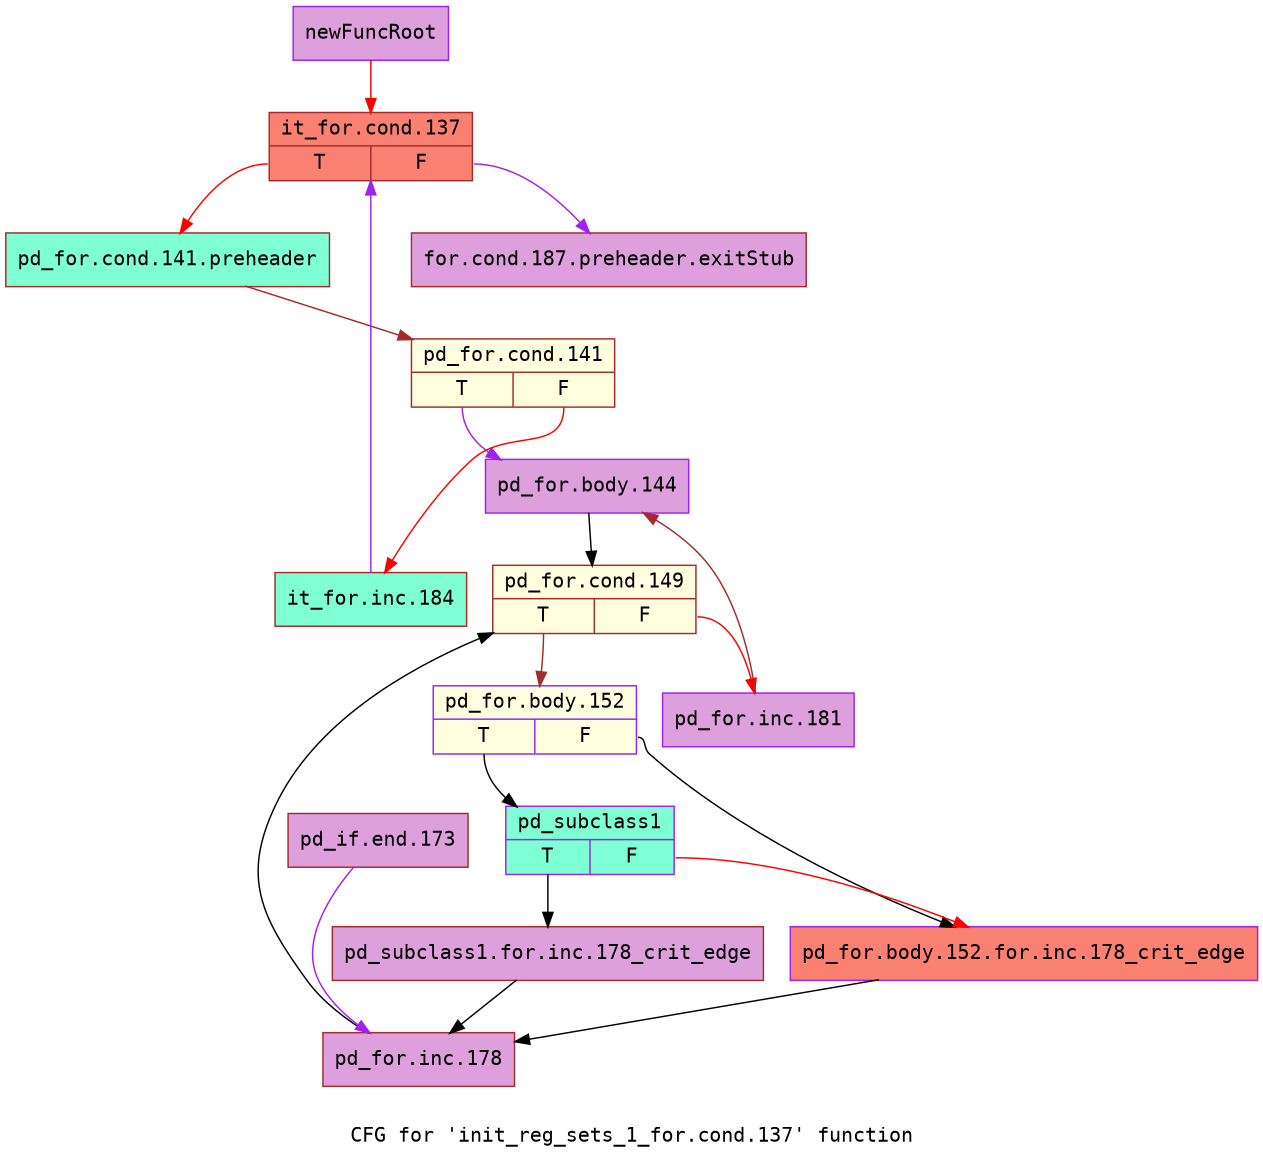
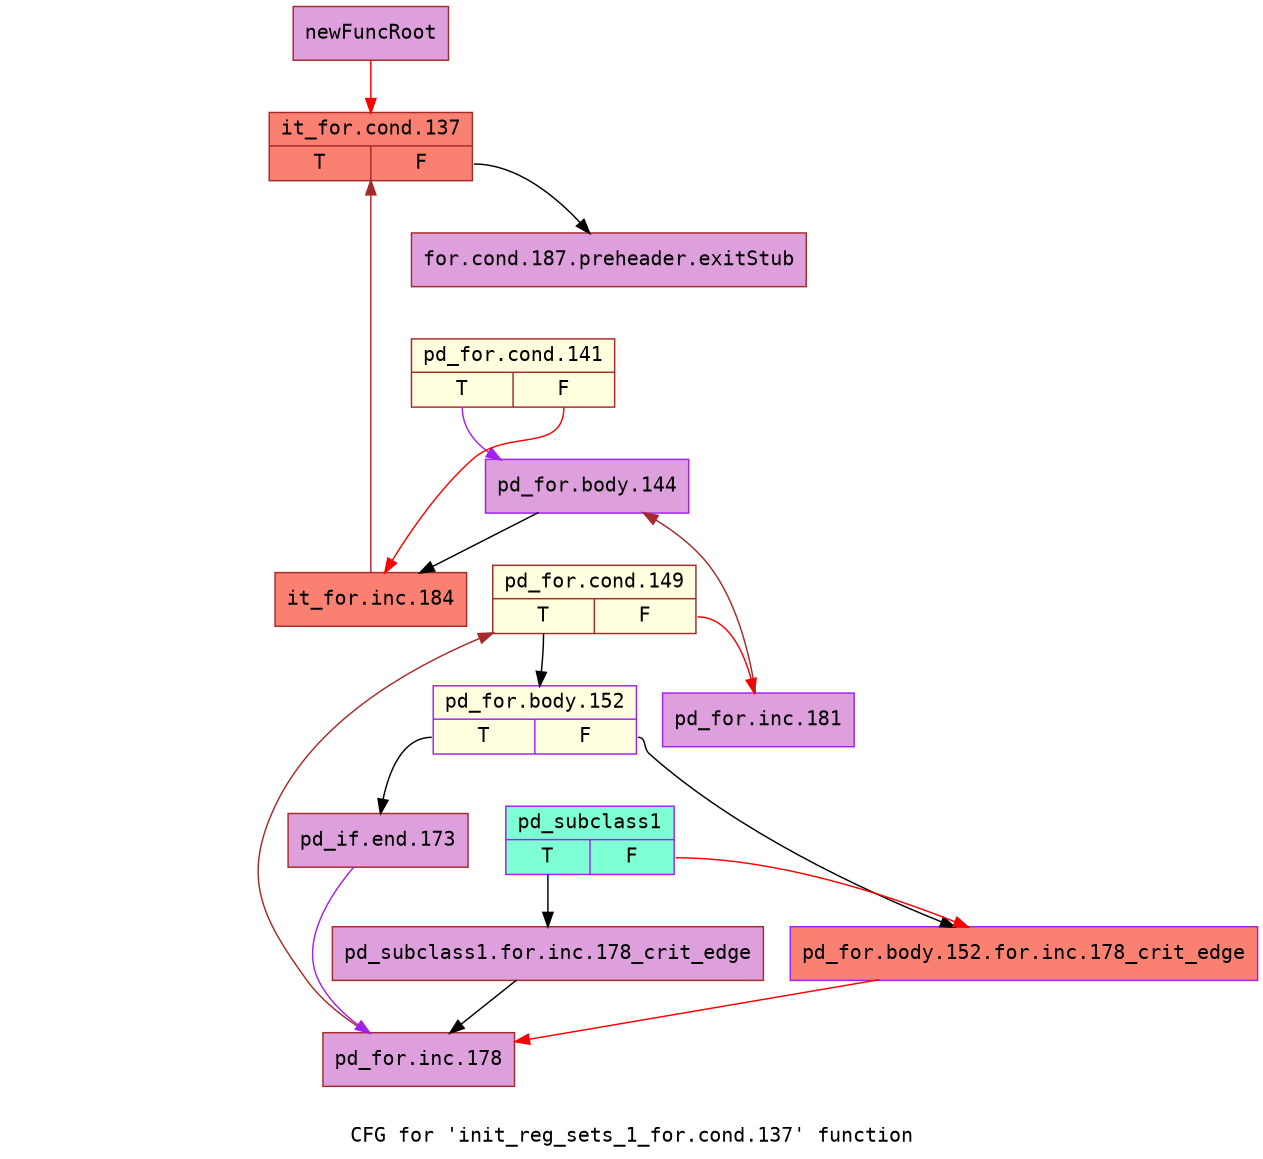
node "newFuncRoot": color purple -> brown
edge "it_for.cond.137" -> "for.cond.187.preheader.exitStub": color purple -> black
node "pd_for.cond.141.preheader": removed
edge "it_for.inc.184" -> "it_for.cond.137": color purple -> brown
edge "pd_for.body.144" -> "pd_for.cond.149": now "pd_for.body.144" -> "it_for.inc.184"
node "it_for.inc.184": fillcolor aquamarine -> salmon
edge "pd_for.cond.149" -> "pd_for.body.152": color brown -> black
edge "pd_for.body.152" -> "pd_subclass1": now "pd_for.body.152" -> "pd_if.end.173"
edge "pd_for.inc.178" -> "pd_for.cond.149": color black -> brown
edge "pd_for.body.152.for.inc.178_crit_edge" -> "pd_for.inc.178": color black -> red
